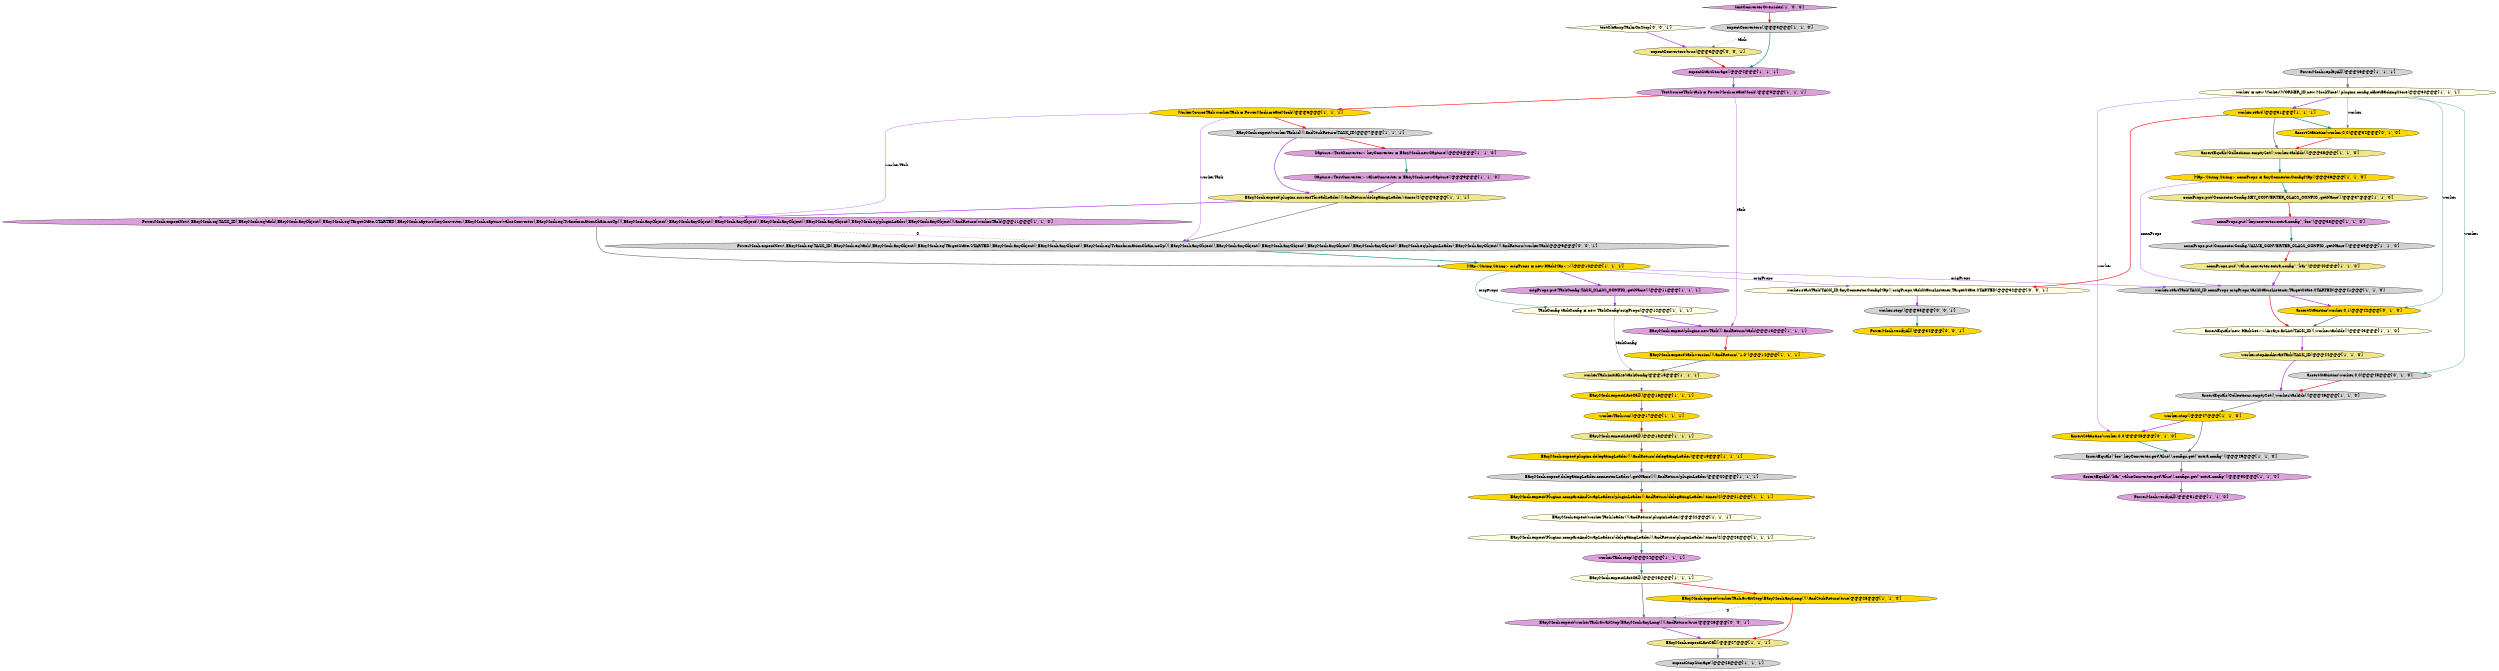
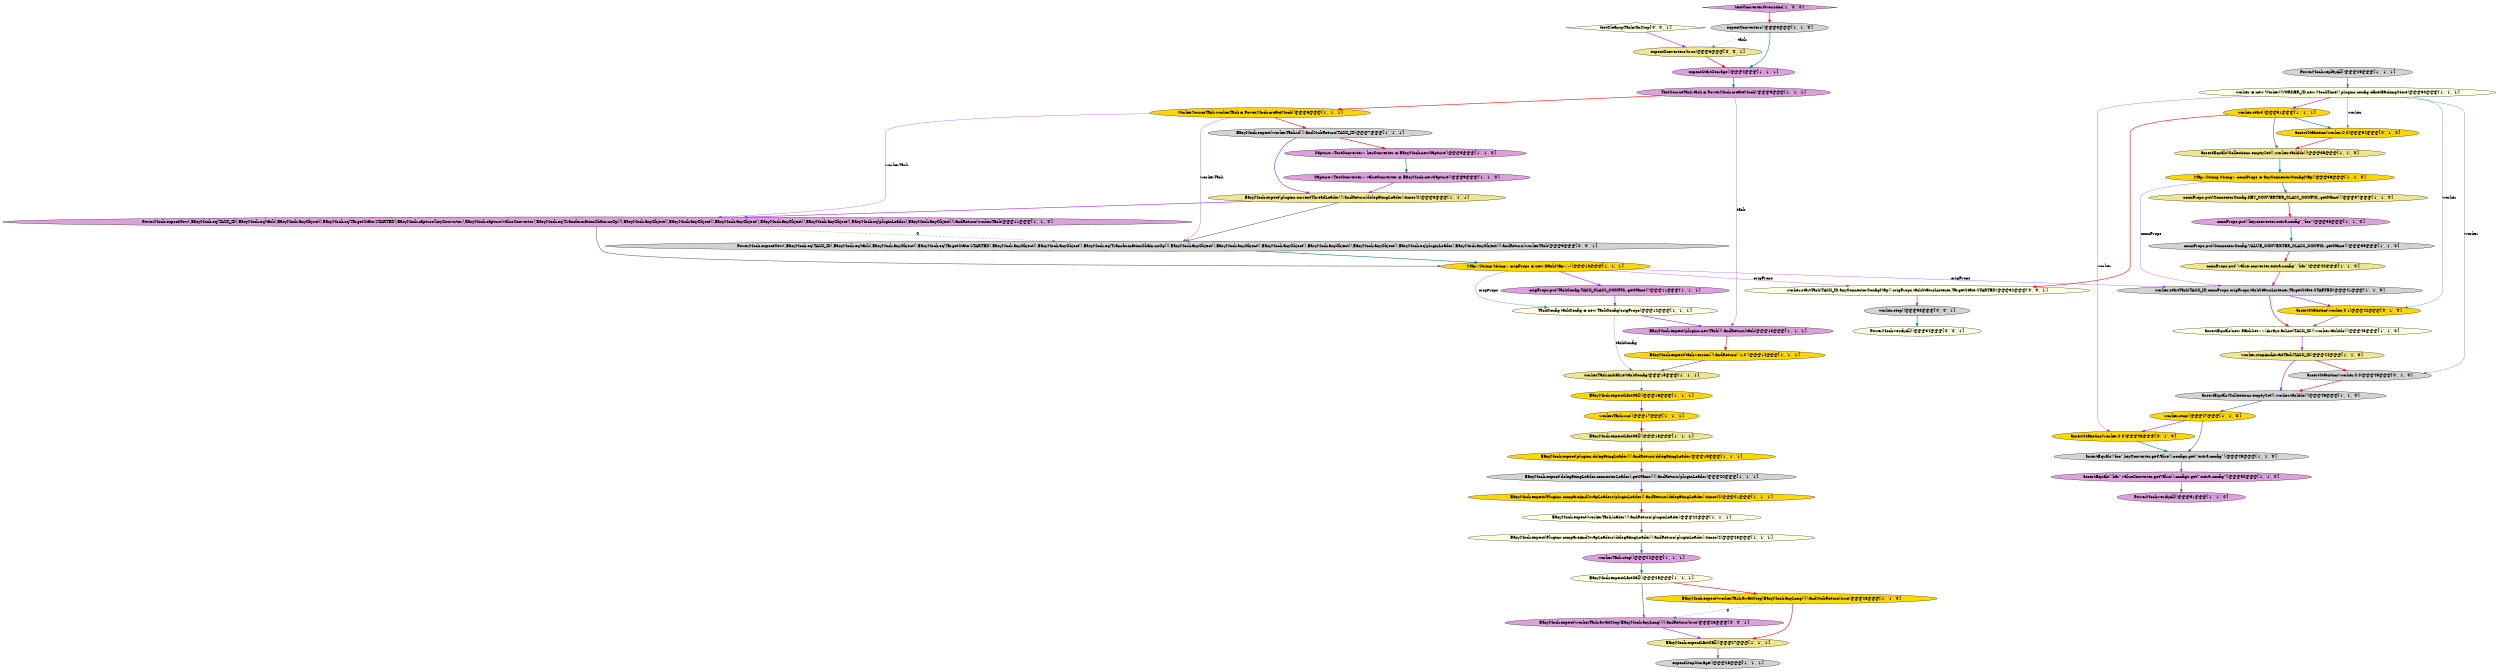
node "PowerMock.verifyAll()@@@34@@@['0', '0', '1']": fillcolor gold -> lightyellow
edge "worker.stopAndAwaitTask(TASK_ID)@@@44@@@['1', '1', '0']" -> "assertStatistics(worker,0,0)@@@45@@@['0', '1', '0']": added
